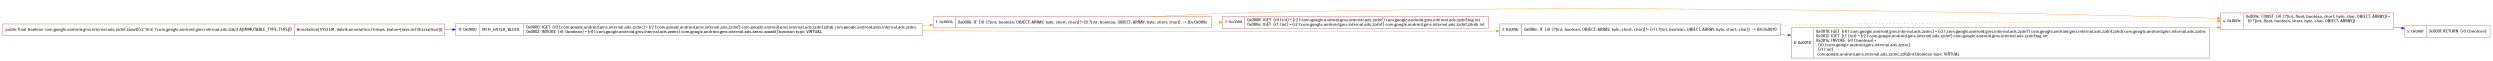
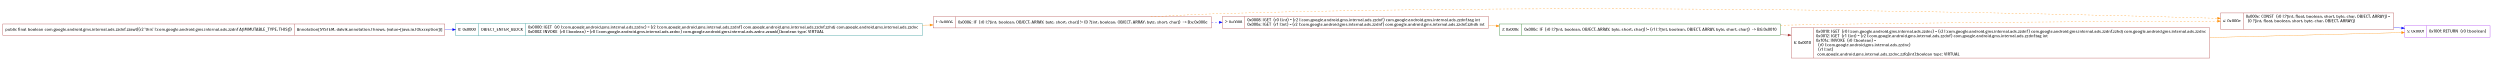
edge "1: 0x0006" -> "4: 0x000e": style solid -> dashed
edge "1: 0x0006" -> "2: 0x0008": color darkorange -> blue
edge "6: 0x0010" -> "4: 0x000e": now "6: 0x0010" -> "5: 0x000f"
node "0: 0x0000": text "MTH_ENTER_BLOCK" -> "OBJECT_ENTER_BLOCK"
node "5: 0x000f": text "0x000f: RETURN  (r0 I:boolean)" -> "0x100f: RETURN  (r0 I:boolean)"
edge "0: 0x0000" -> "3: 0x000c": now "2: 0x0008" -> "3: 0x000c"
node "6: 0x0010": text "0x0014: INVOKE  (r0 I:boolean) =" -> "0x1014: INVOKE  (r0 I:boolean) ="
